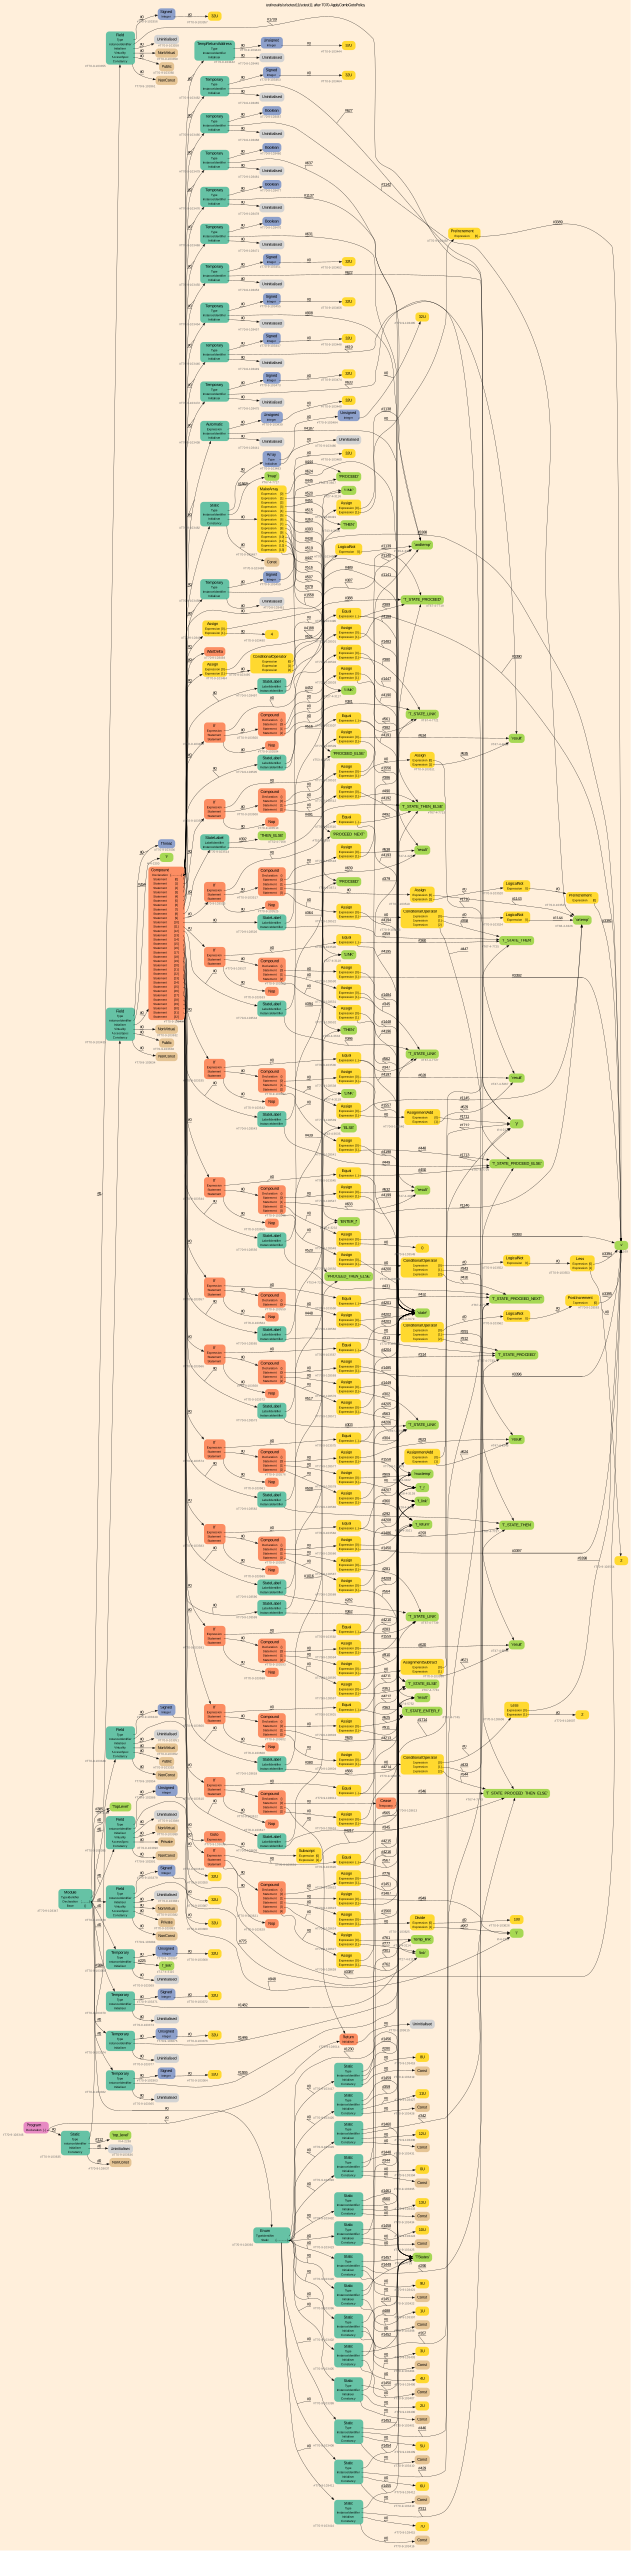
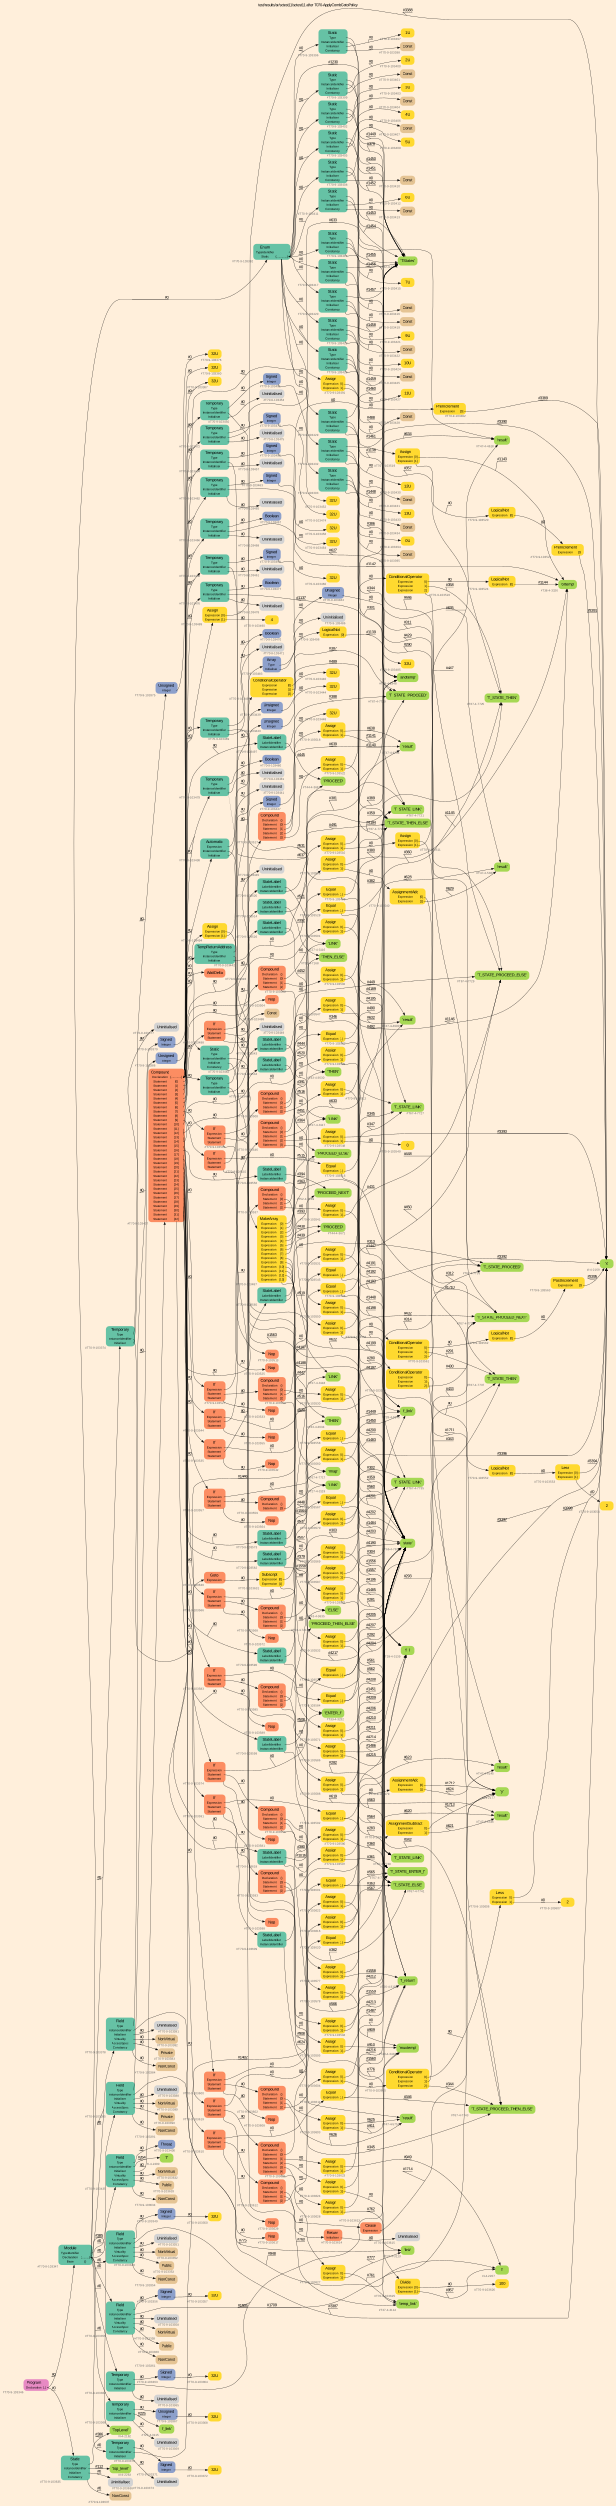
edge "MakeArray" -> "'THEN_ELSE'": added, label "#391"
edge "Subscript" -> "'lmap'": added, label "#1564"
node "Cease": text "Temporary" -> "Expression"
edge "TempReturnAddress" -> "'temp_link'": added, label "#760"
node "8U": removed
edge "Program" -> "Return": now "Program" -> "Module"
